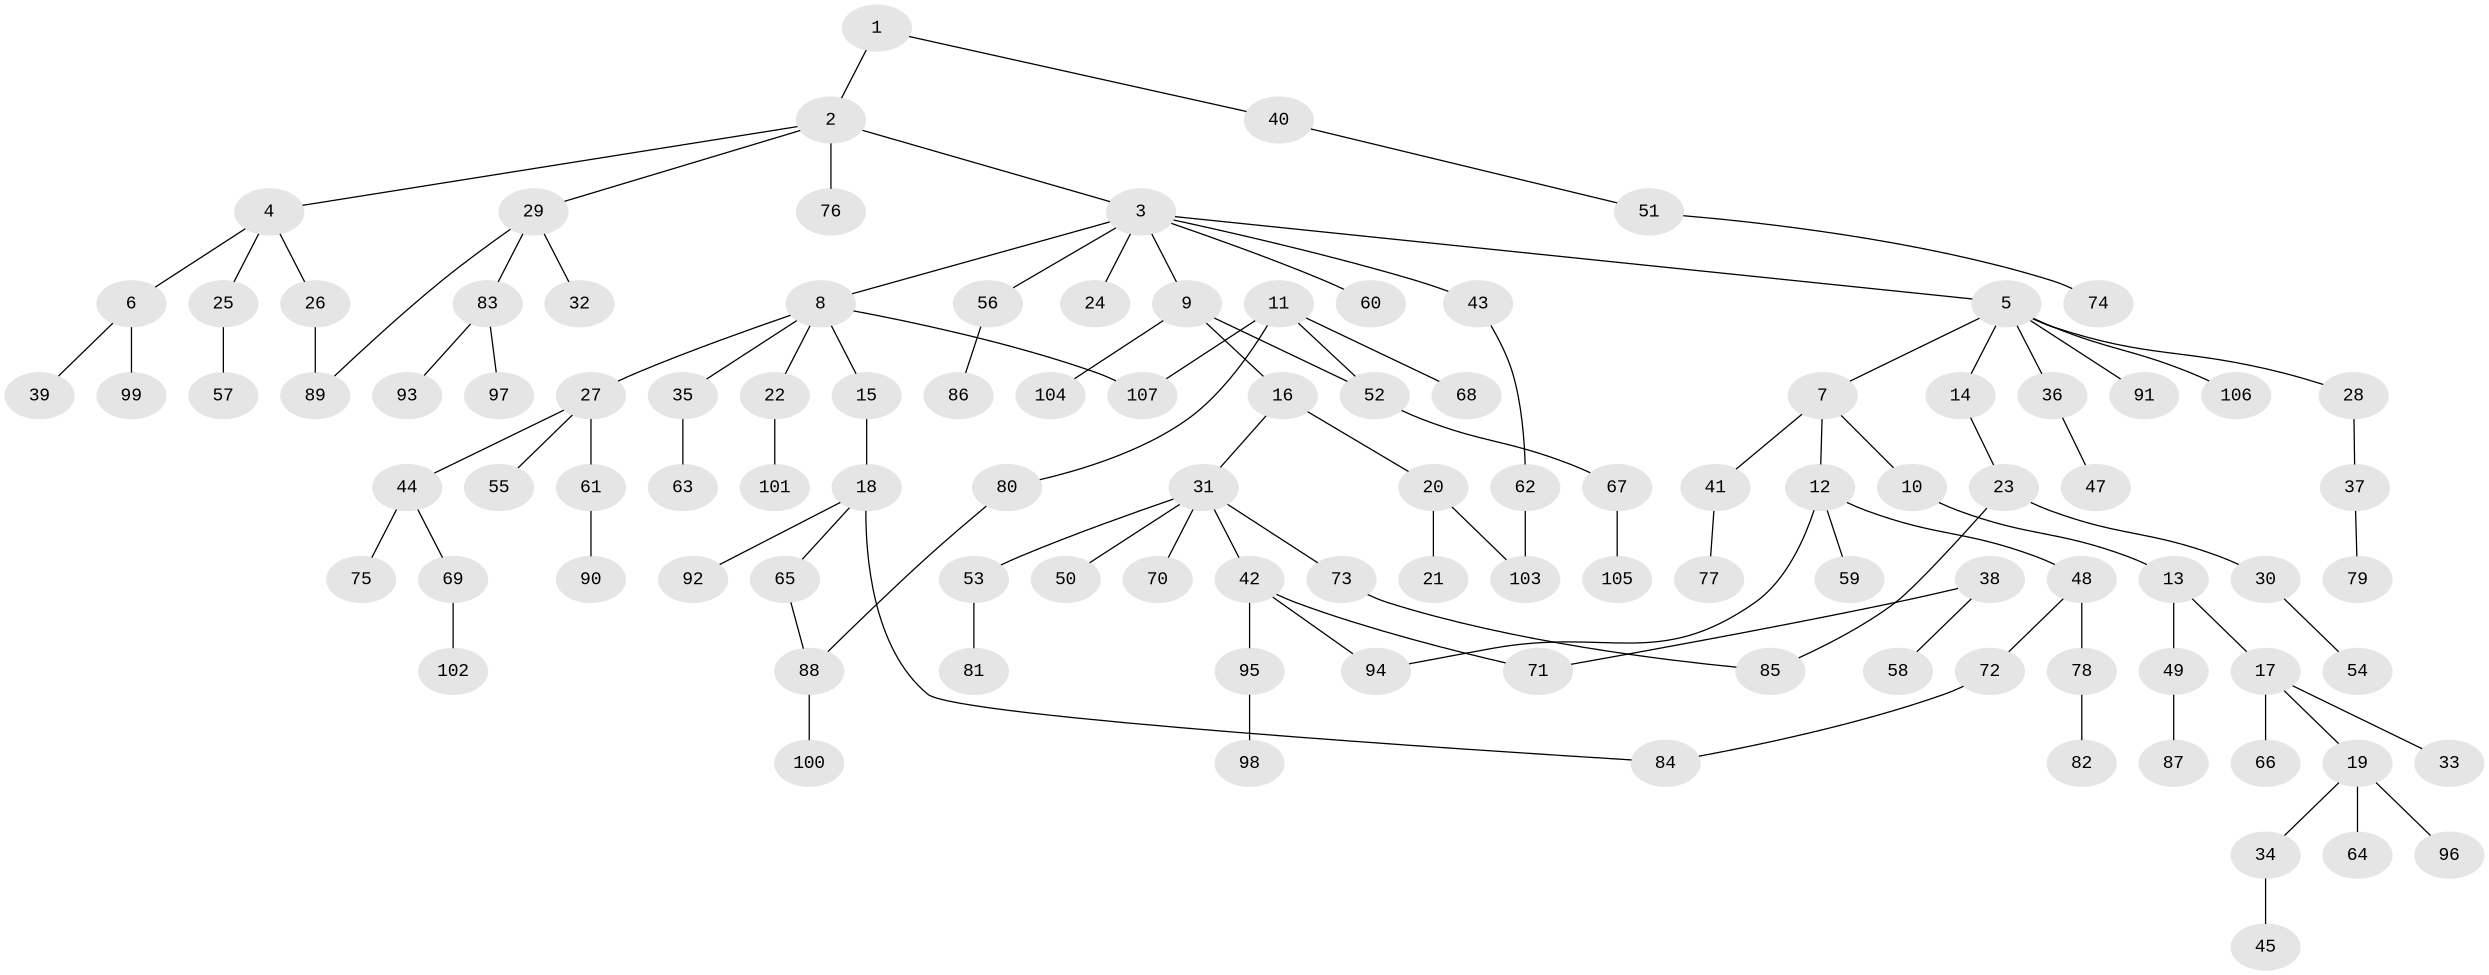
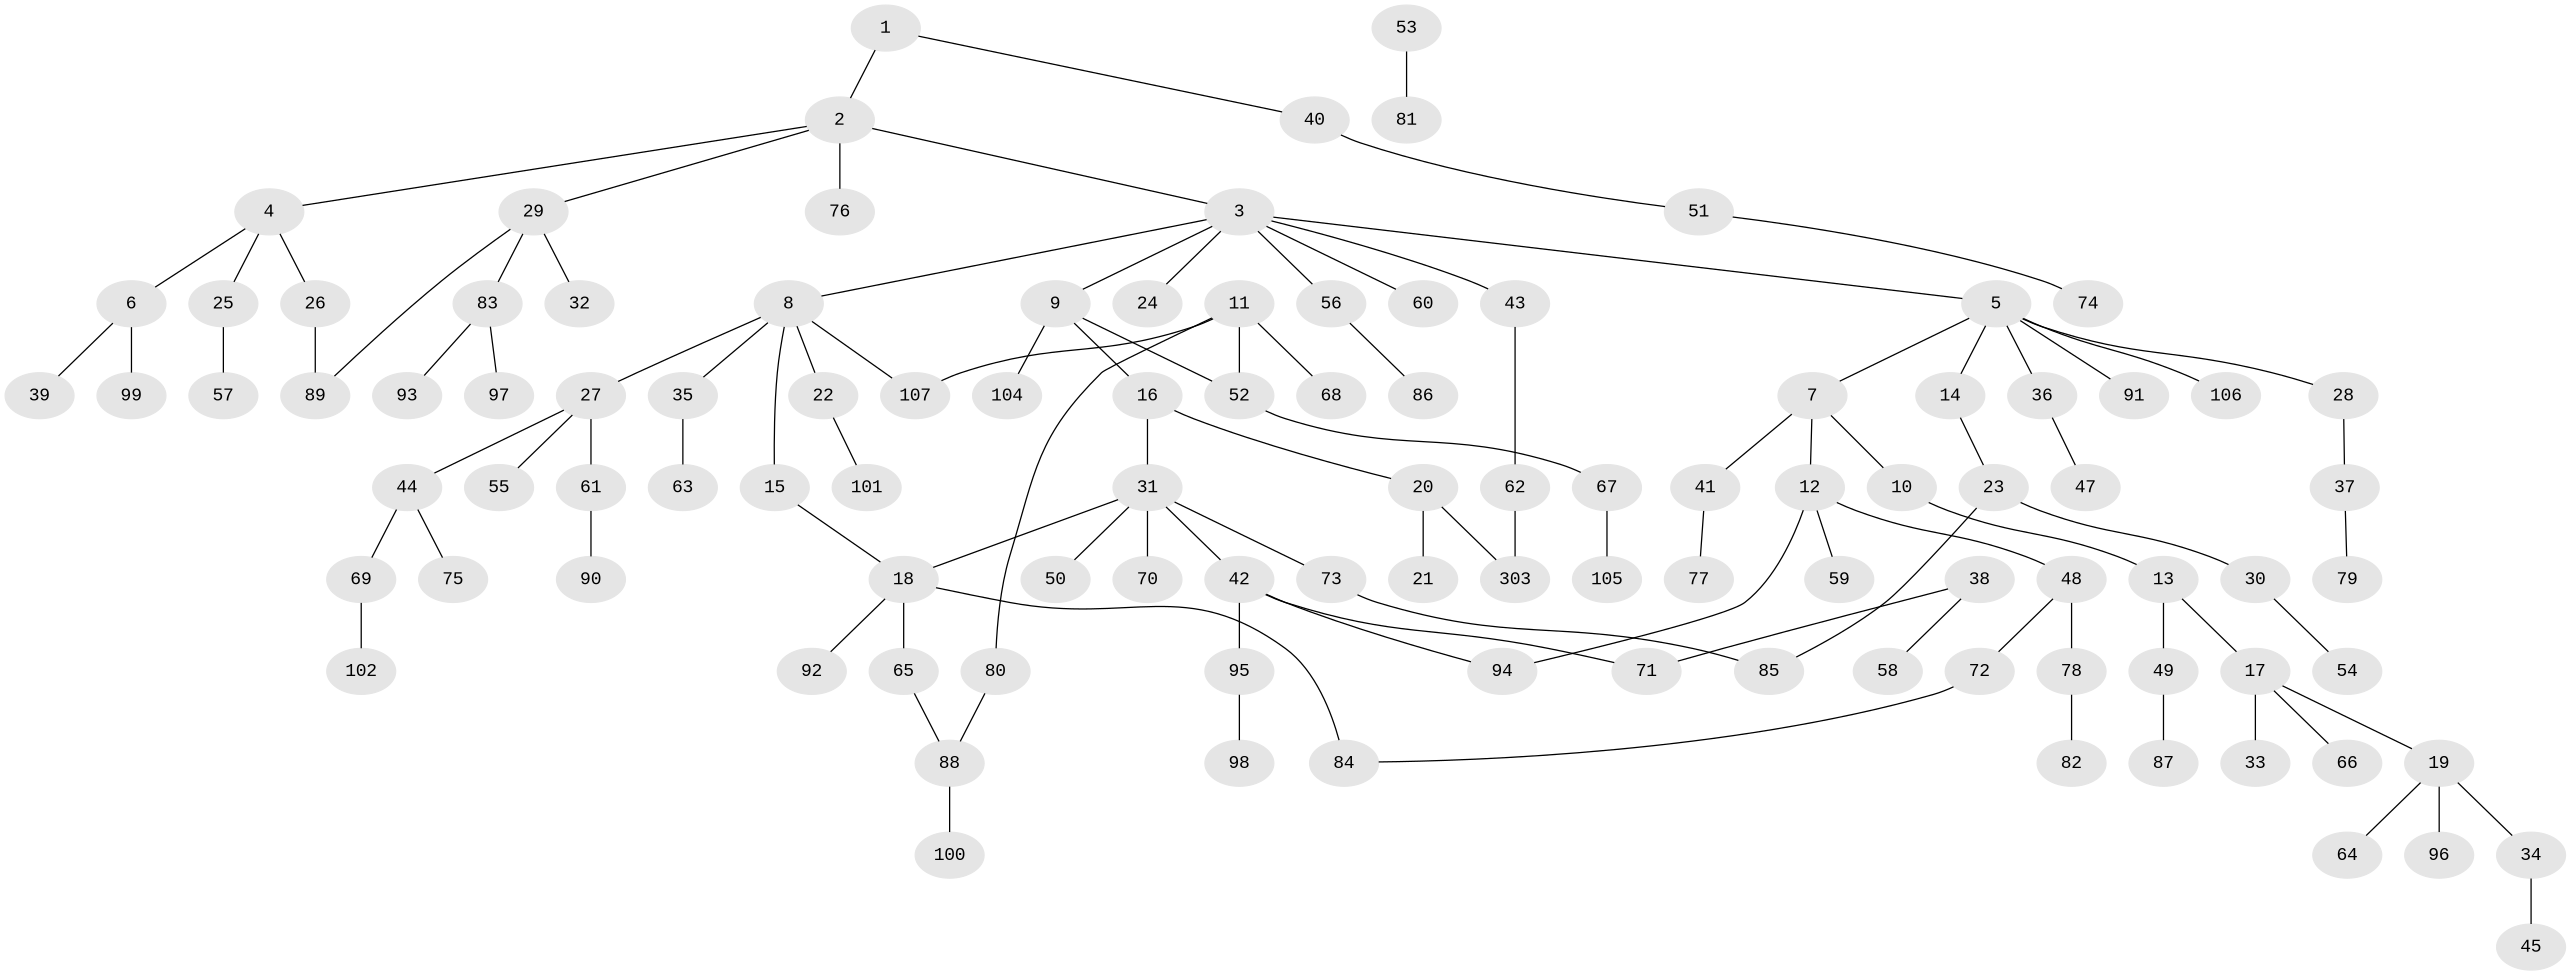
edge "31" -- "53": now "31" -- "18"
node "103": label "103" -> "303"
